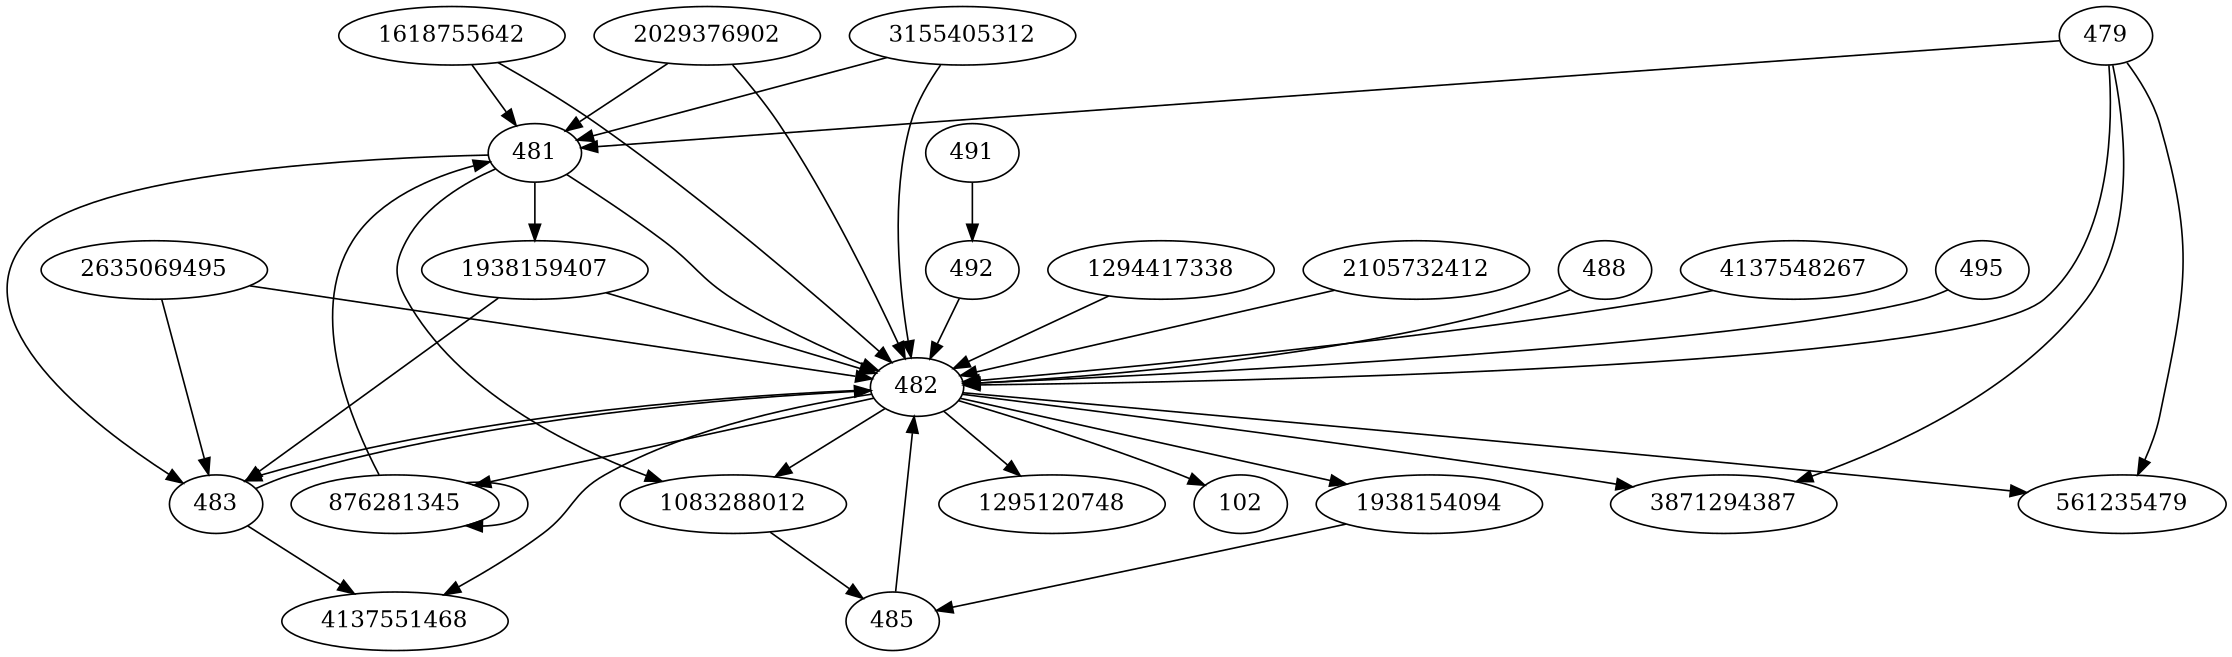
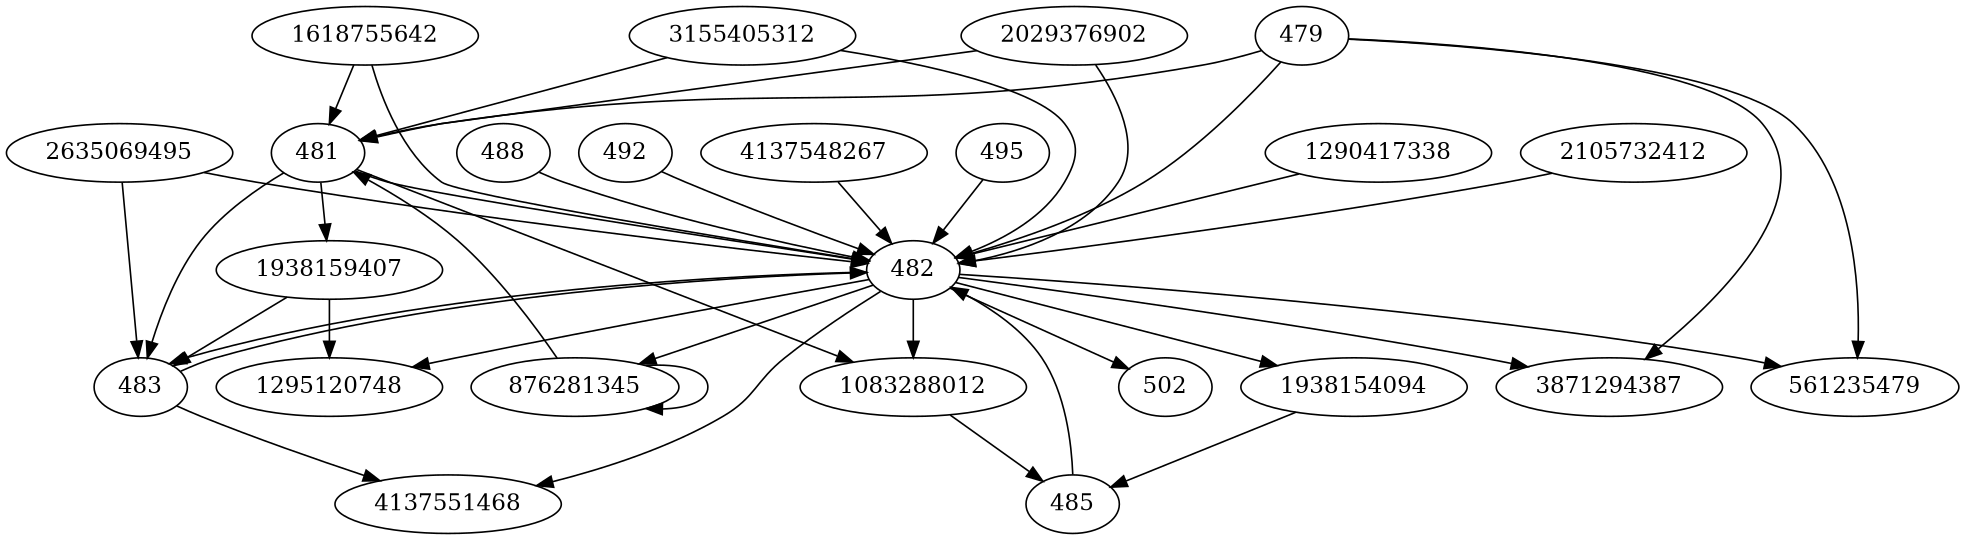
node "491": removed
node "1294417338": label "1294417338" -> "1290417338"
edge "1938159407" -> "482": now "1938159407" -> "1295120748"
node "102": label "102" -> "502"
